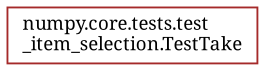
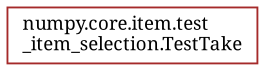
node "numpy.core.tests.test _item_selection.TestTake": label "numpy.core.tests.test _item_selection.TestTake" -> "numpy.core.item.test _item_selection.TestTake"
